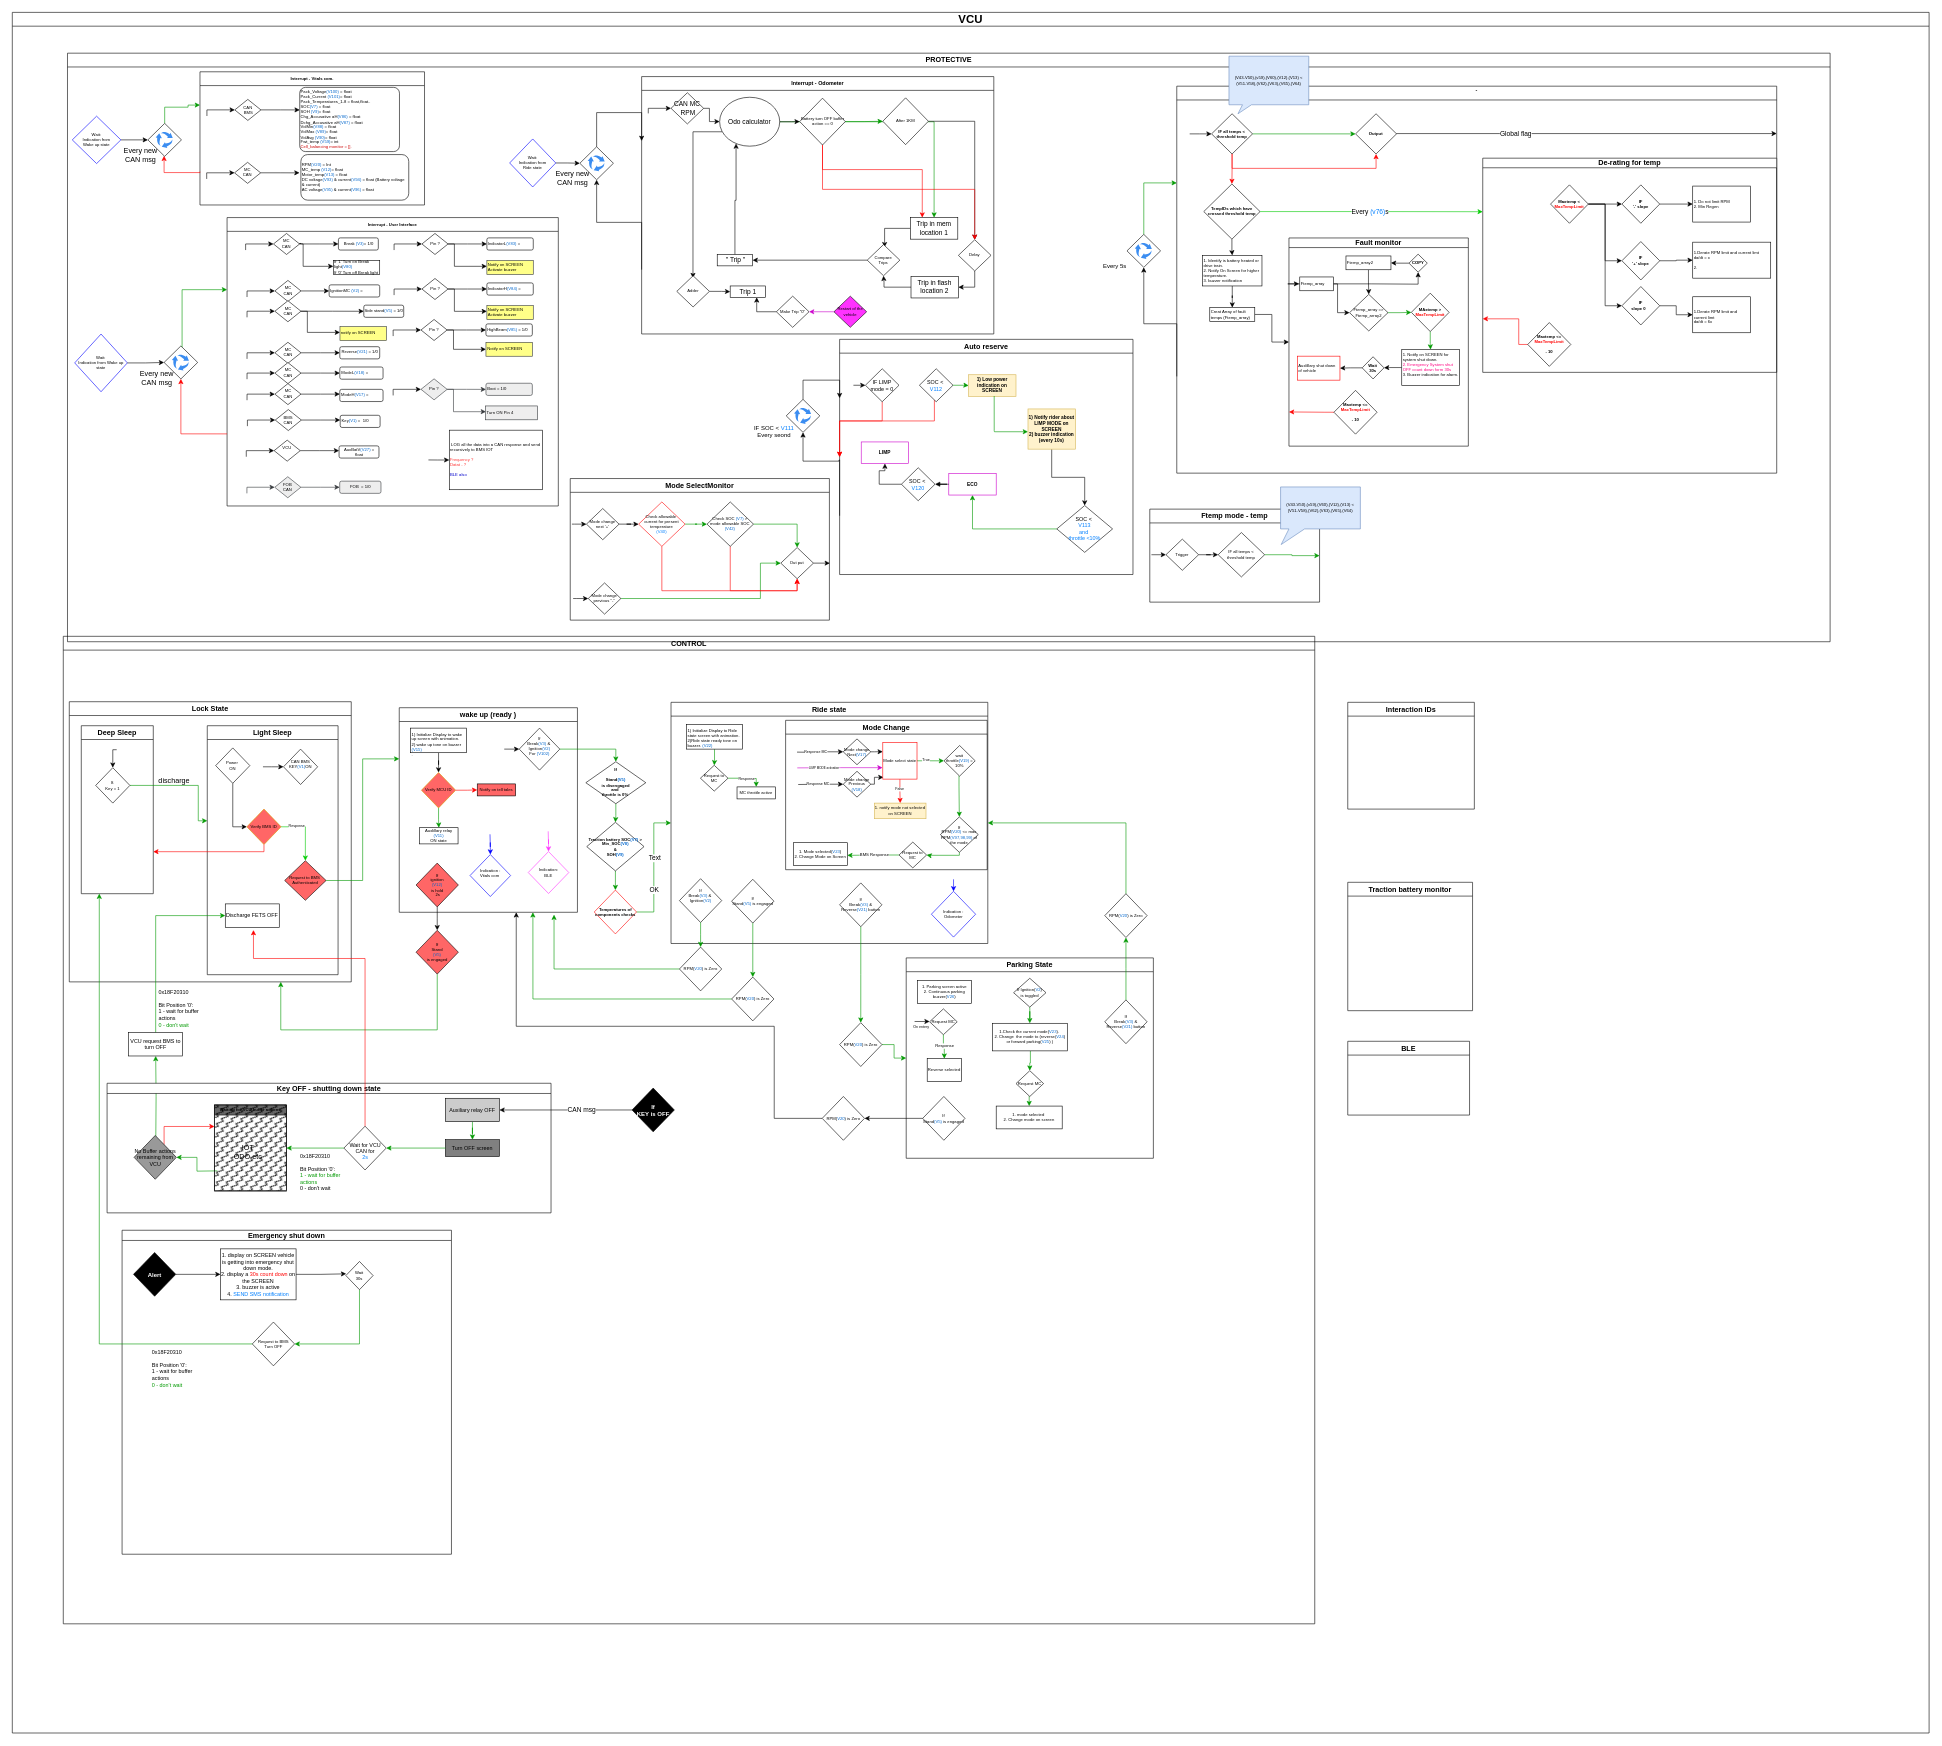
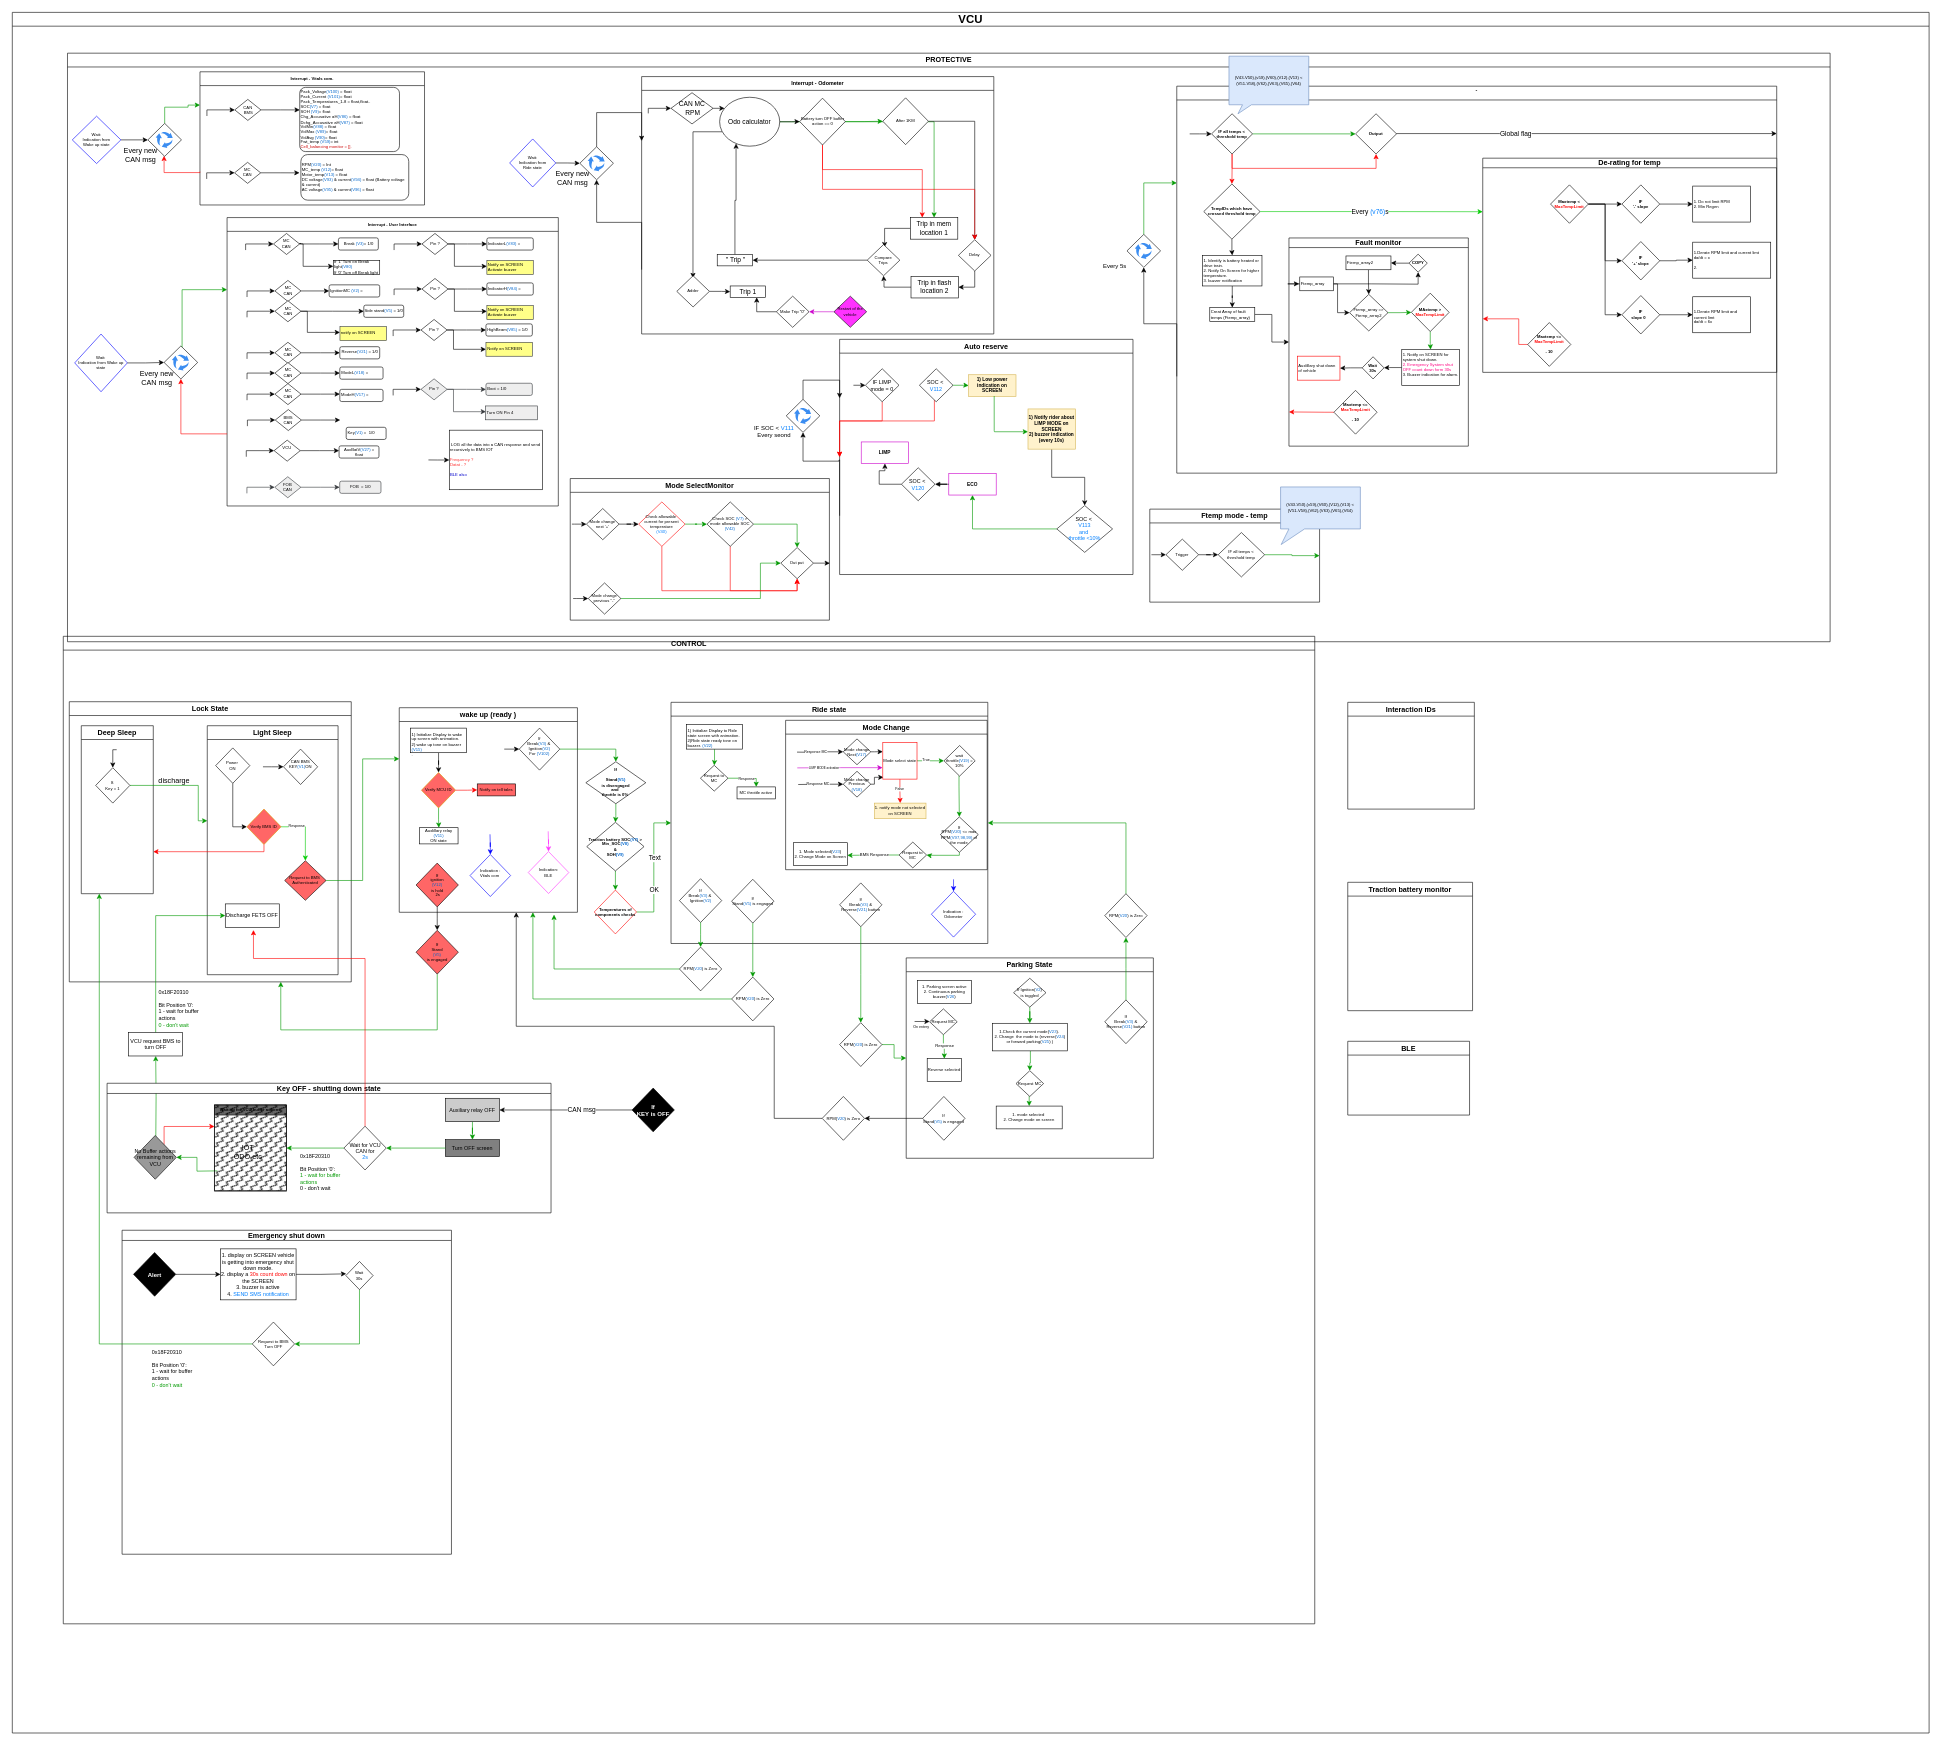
node "CAN MC RPM": size 33x31 -> 42x31
node "IF slope 0": moved (1641, 306) -> (1641, 315)
node "Key(V1) = 1/0": moved (360, 421) -> (366, 433)
